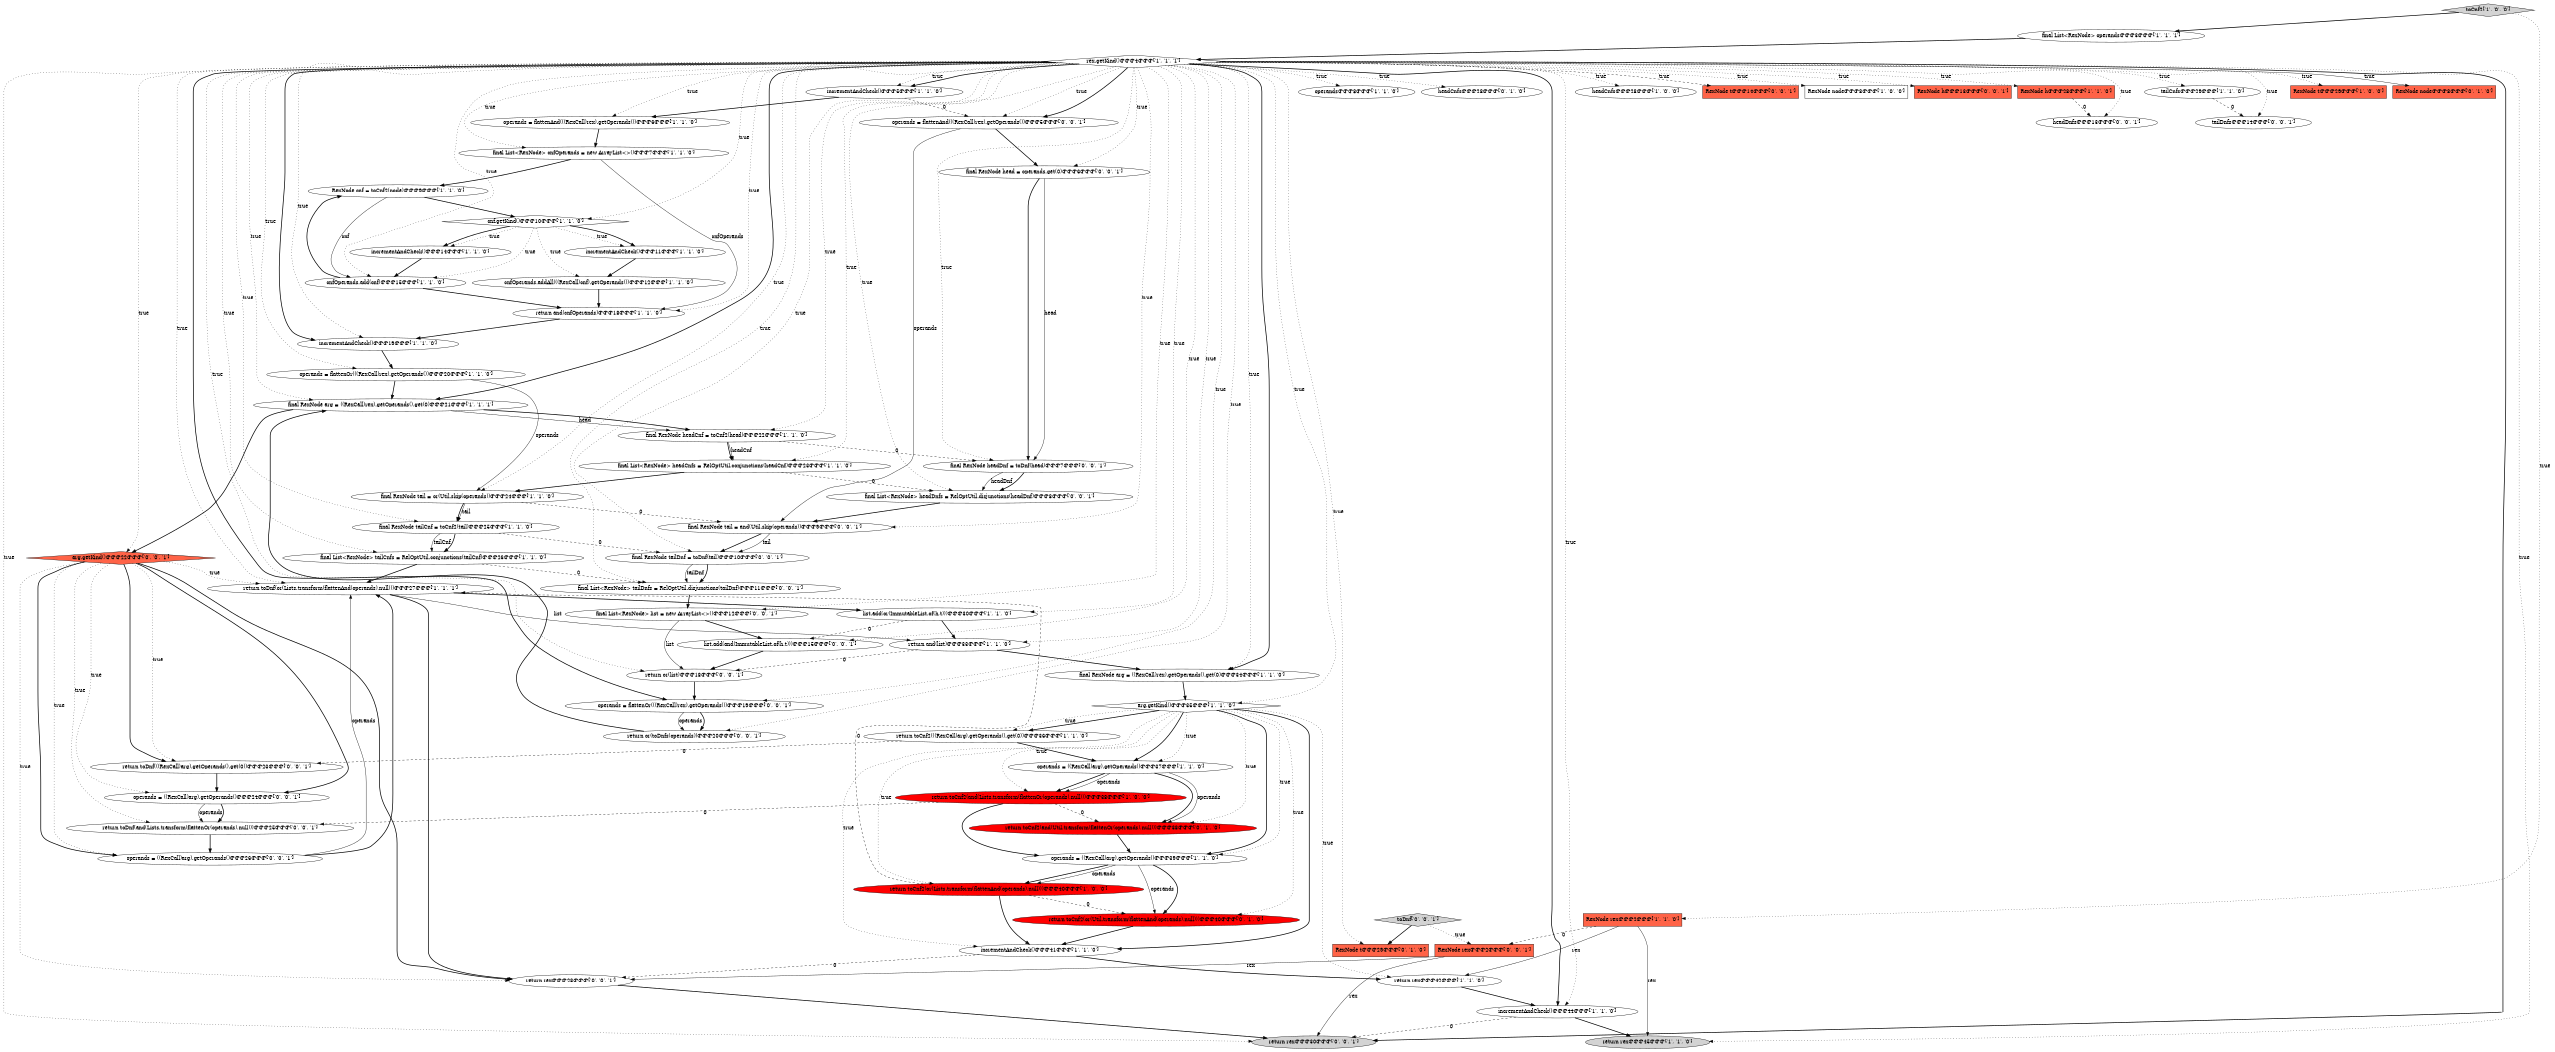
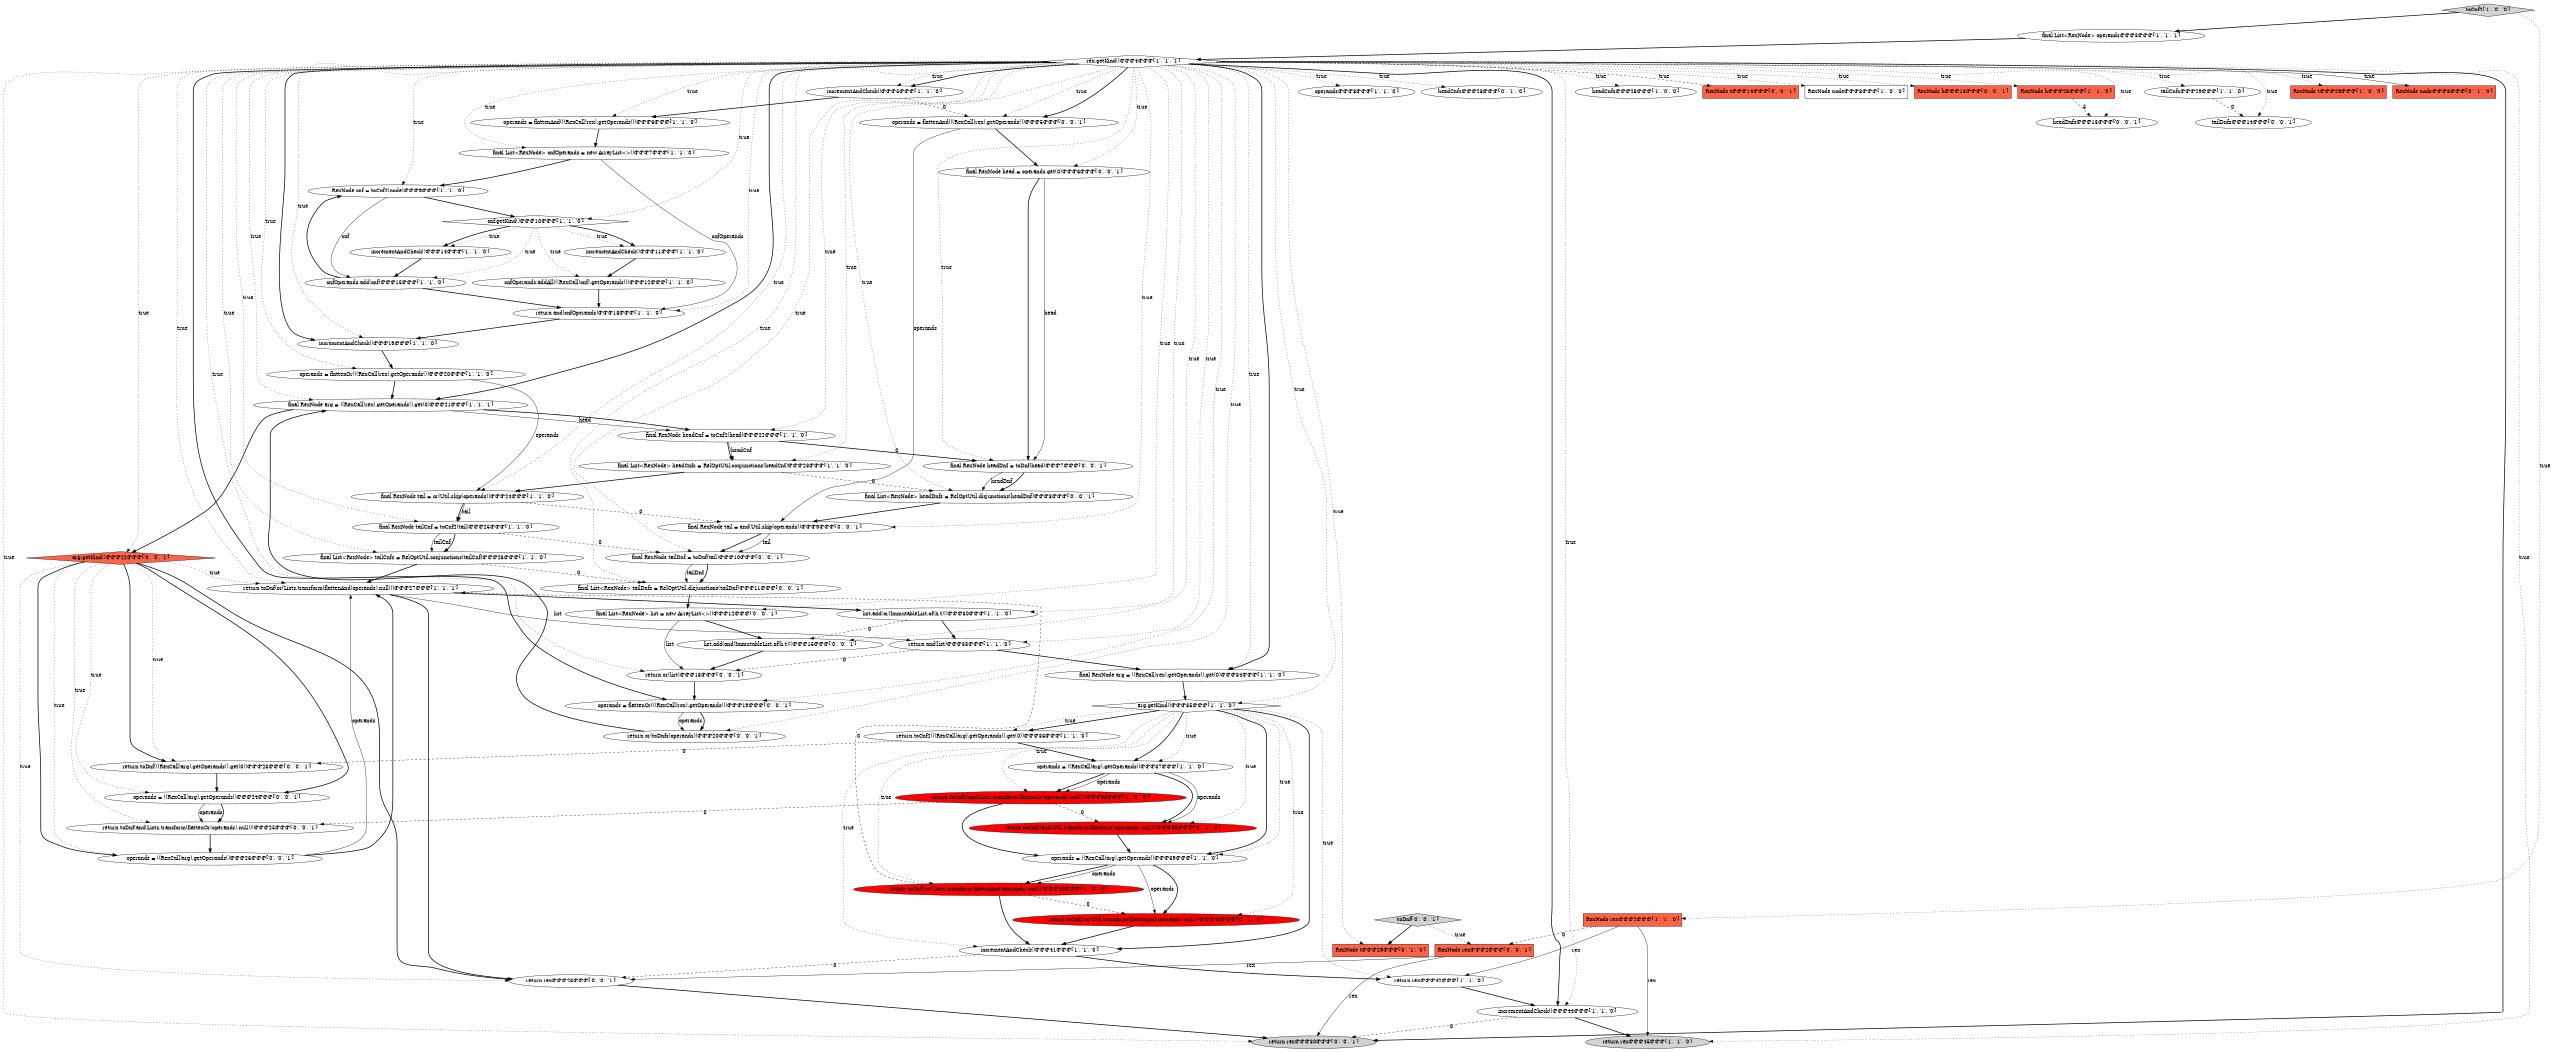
edge "rex.getKind()@@@4@@@['1', '1', '1']" -> "cnfOperands.add(cnf)@@@15@@@['1', '1', '0']": now "rex.getKind()@@@4@@@['1', '1', '1']" -> "RexNode cnf = toCnf2(node)@@@9@@@['1', '1', '0']"
edge "RexNode h@@@28@@@['1', '1', '0']" -> "headDnfs@@@13@@@['0', '0', '1']": label "0" -> "5"
edge "final RexNode headCnf = toCnf2(head)@@@22@@@['1', '1', '0']" -> "final RexNode headDnf = toDnf(head)@@@7@@@['0', '0', '1']": style dashed -> bold
